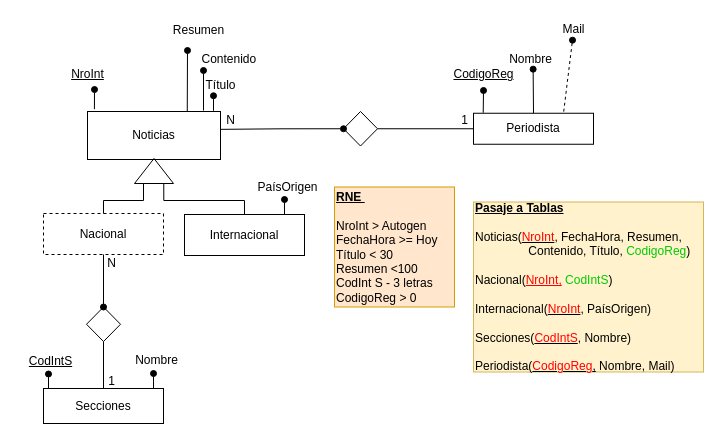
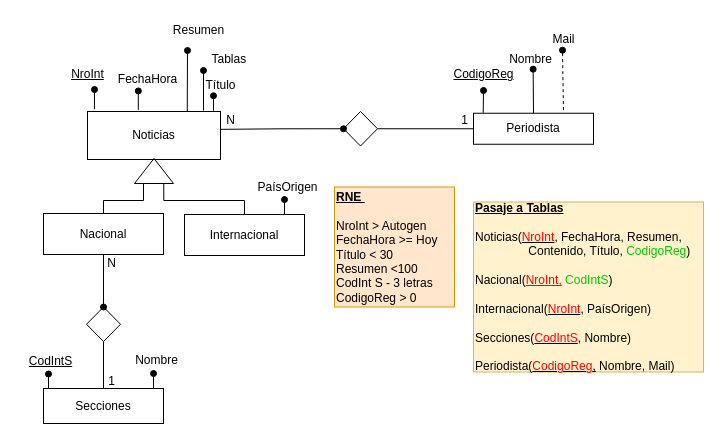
node "Mail": moved (574, 30) -> (564, 40)
node "Contenido": label "Contenido" -> "Tablas"
node "FechaHora": added
edge "Noticias" -> "FechaHora": added
node "Nacional": style dashed -> solid
